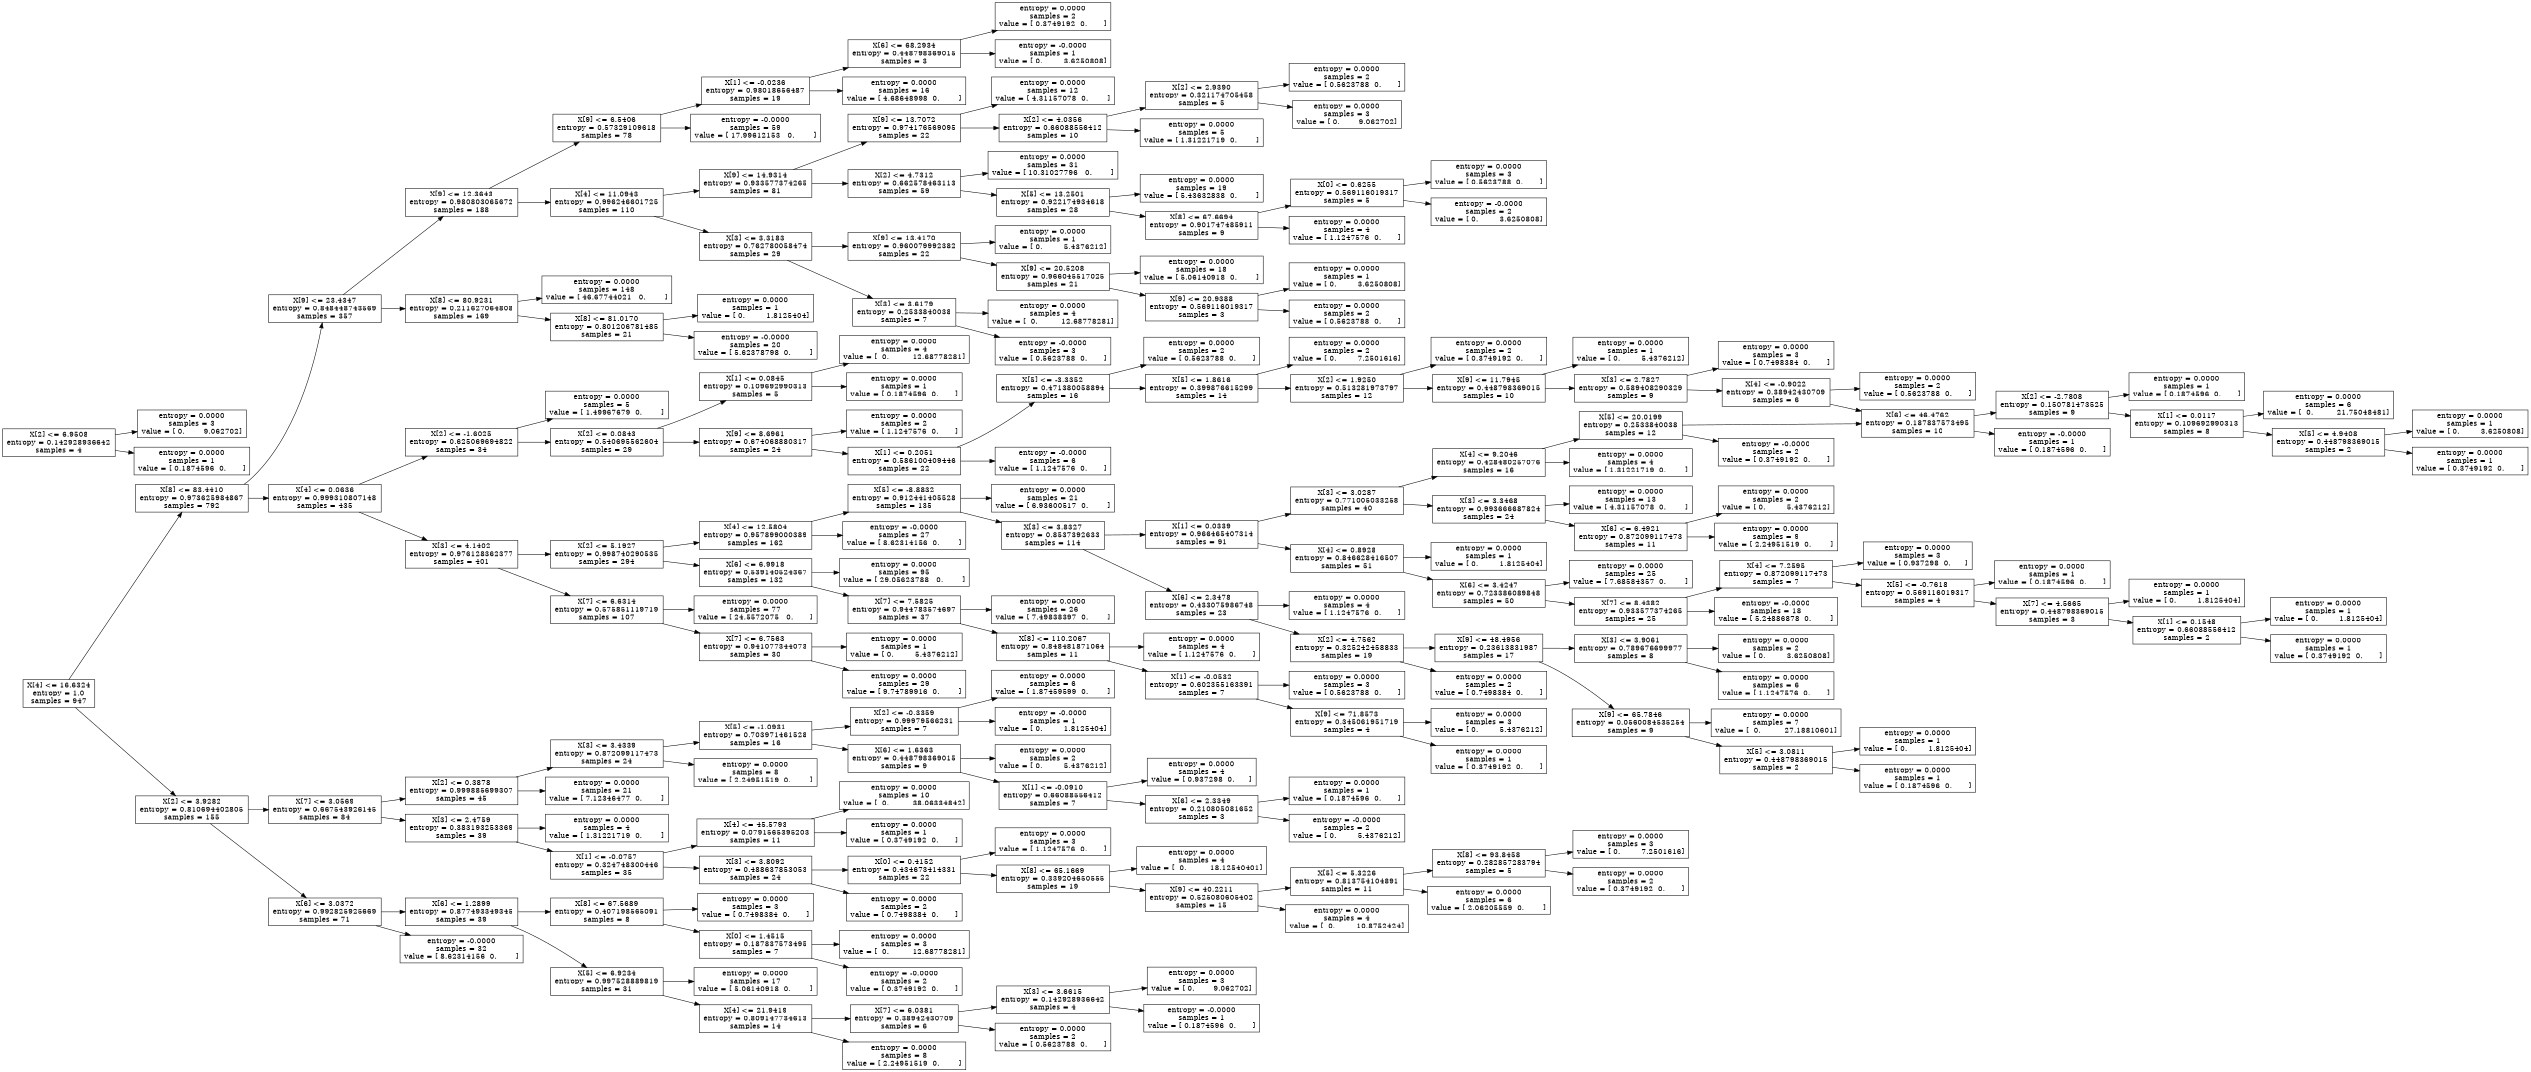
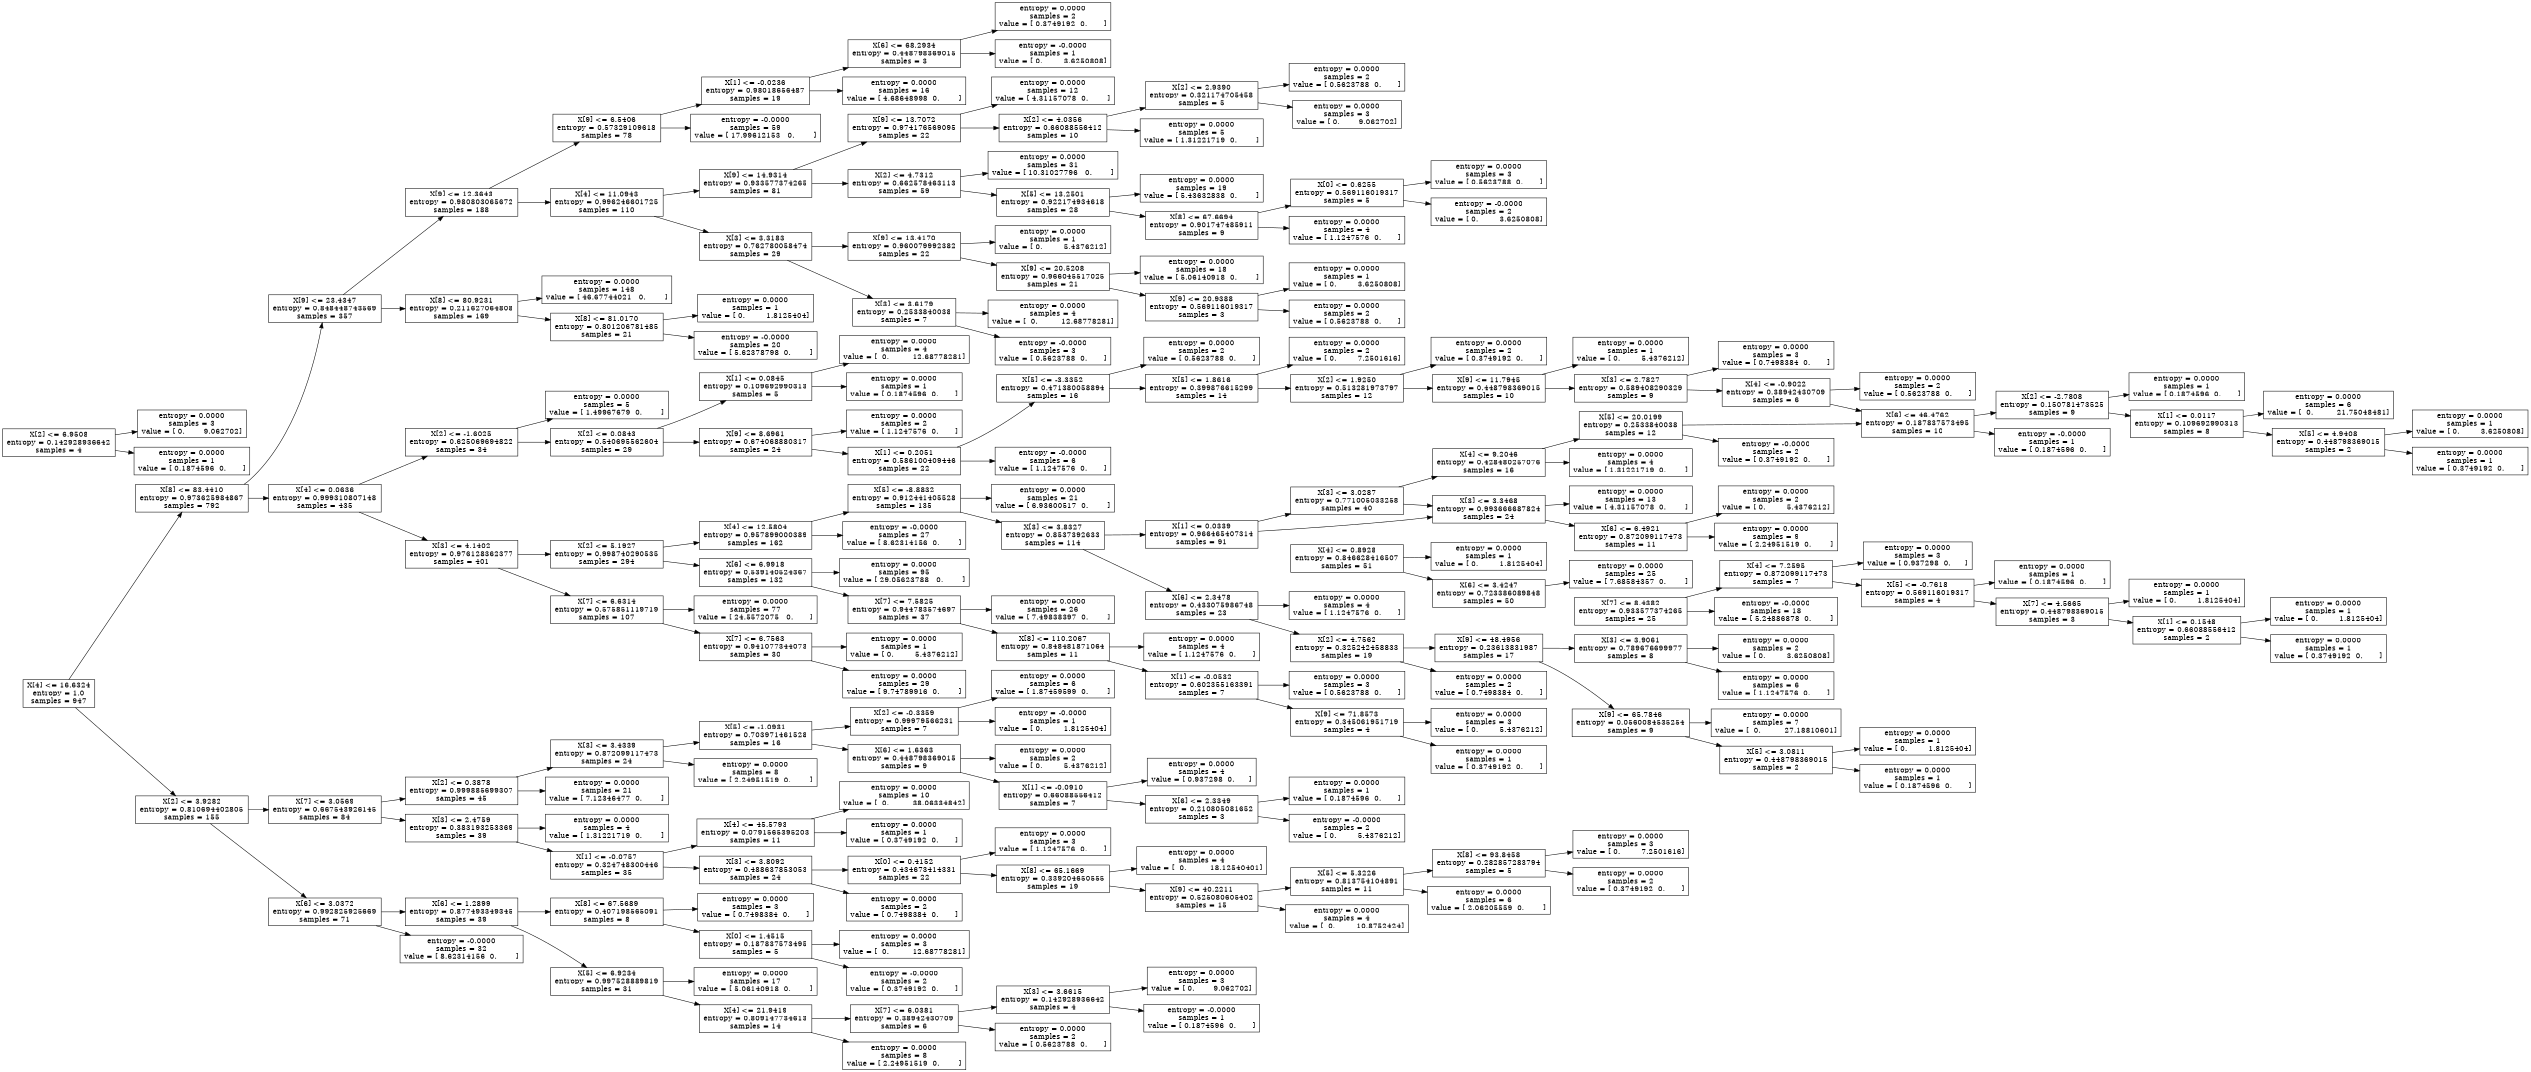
edge "X[1] <= 0.0339 entropy = 0.966465407314 samples = 91" -> "X[4] <= 0.8928 entropy = 0.846628416507 samples = 51": now "X[1] <= 0.0339 entropy = 0.966465407314 samples = 91" -> "X[3] <= 3.3468 entropy = 0.993666687824 samples = 24"
edge "X[6] <= 3.4247 entropy = 0.723386089848 samples = 50" -> "X[7] <= 8.4382 entropy = 0.933577374265 samples = 25": removed
node "X[0] <= 1.4515 entropy = 0.187837573495 samples = 7": label "X[0] <= 1.4515 entropy = 0.187837573495 samples = 7" -> "X[0] <= 1.4515 entropy = 0.187837573495 samples = 5"
